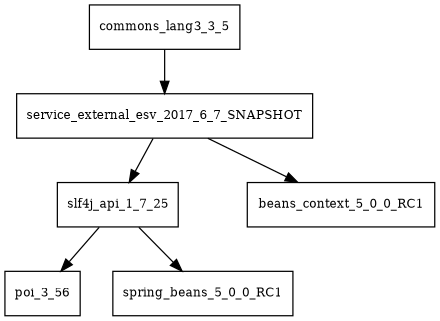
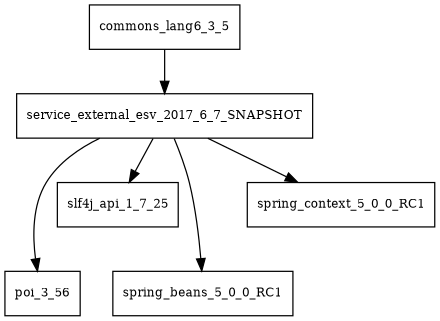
node "commons_lang3_3_5": label "commons_lang3_3_5" -> "commons_lang6_3_5"
node "beans_context_5_0_0_RC1": label "beans_context_5_0_0_RC1" -> "spring_context_5_0_0_RC1"
edge "slf4j_api_1_7_25" -> "poi_3_56": now "service_external_esv_2017_6_7_SNAPSHOT" -> "poi_3_56"
edge "slf4j_api_1_7_25" -> "spring_beans_5_0_0_RC1": now "service_external_esv_2017_6_7_SNAPSHOT" -> "spring_beans_5_0_0_RC1"
